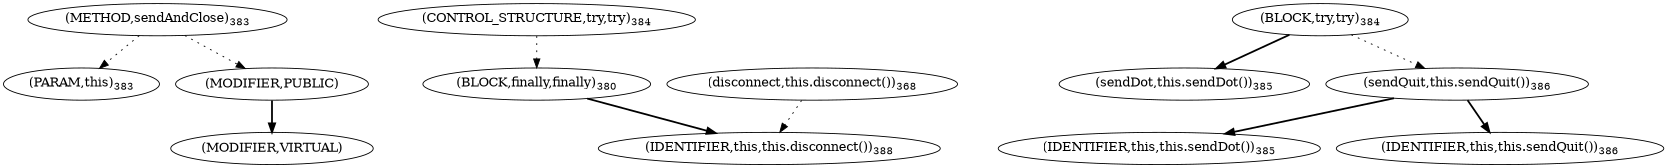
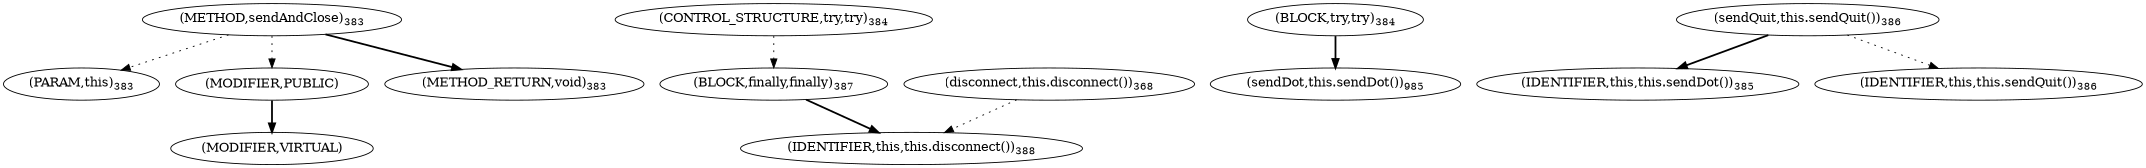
edge "(BLOCK,try,try)" -> "(sendQuit,this.sendQuit())": removed
node "(BLOCK,finally,finally)": text "380" -> "387"
node "(sendDot,this.sendDot())": text "385" -> "985"
node "(METHOD_RETURN,void)": added
edge "(sendQuit,this.sendQuit())" -> "(IDENTIFIER,this,this.sendQuit())": style bold -> dotted
